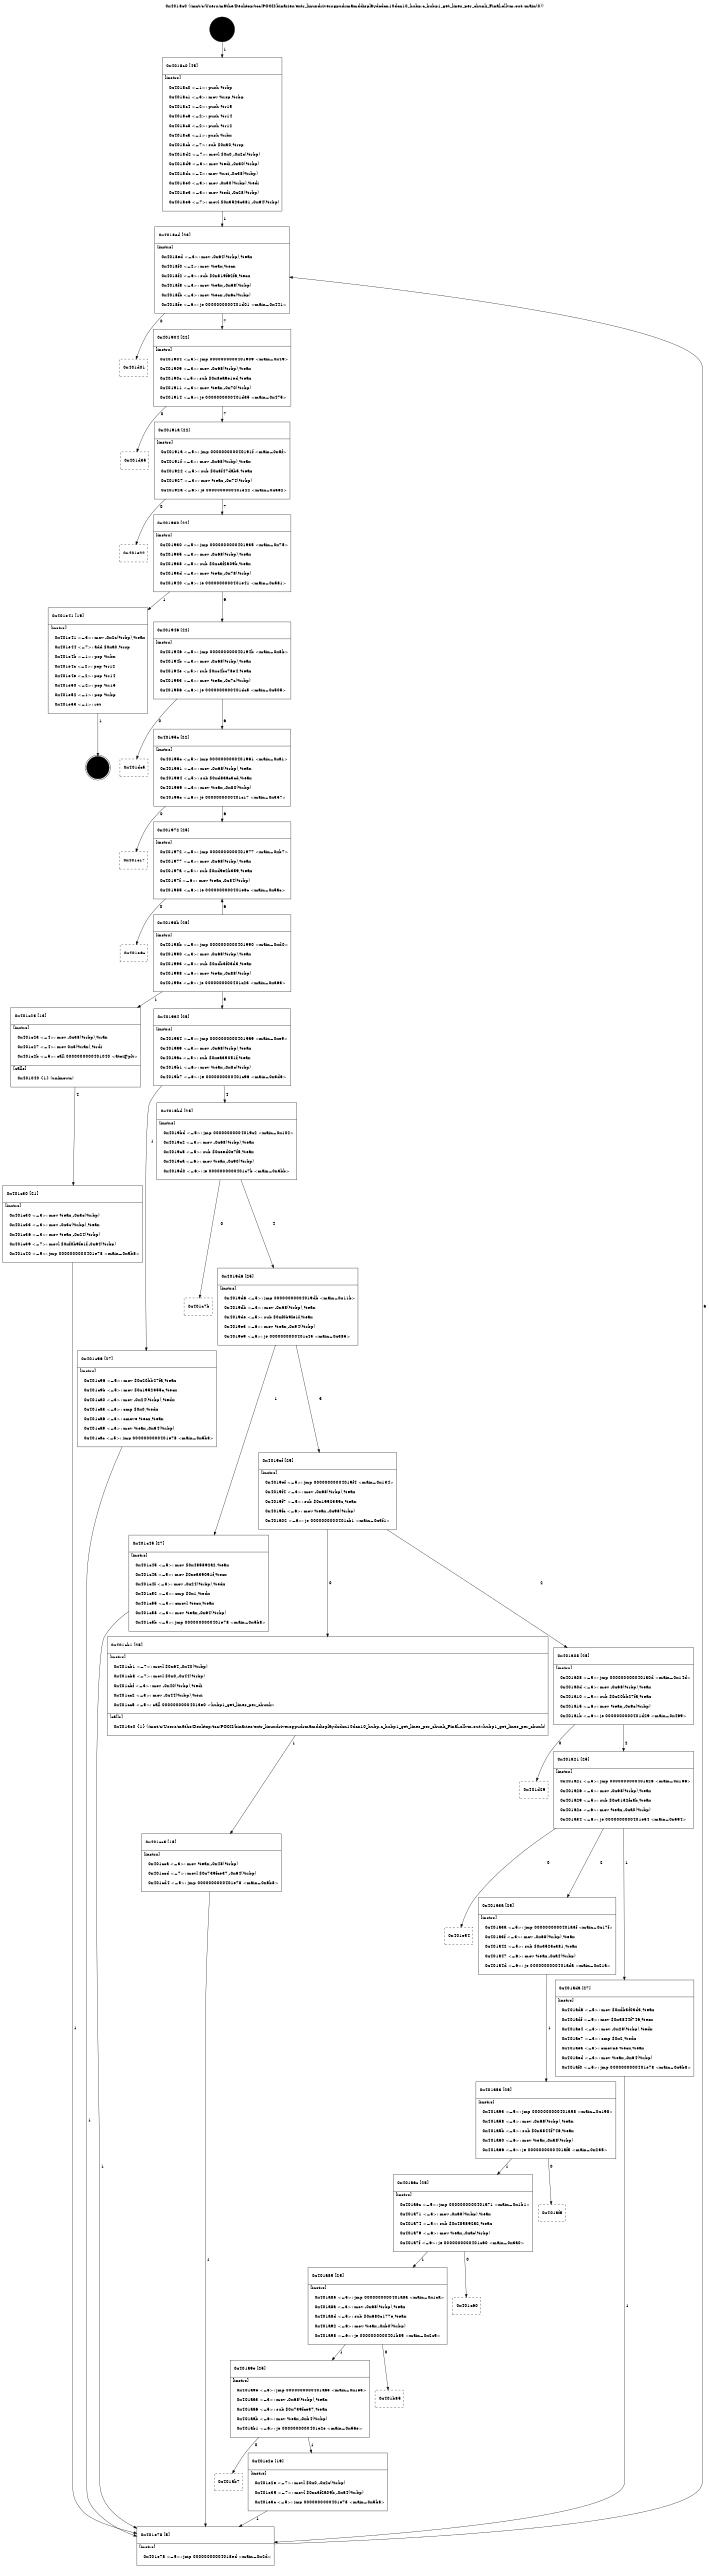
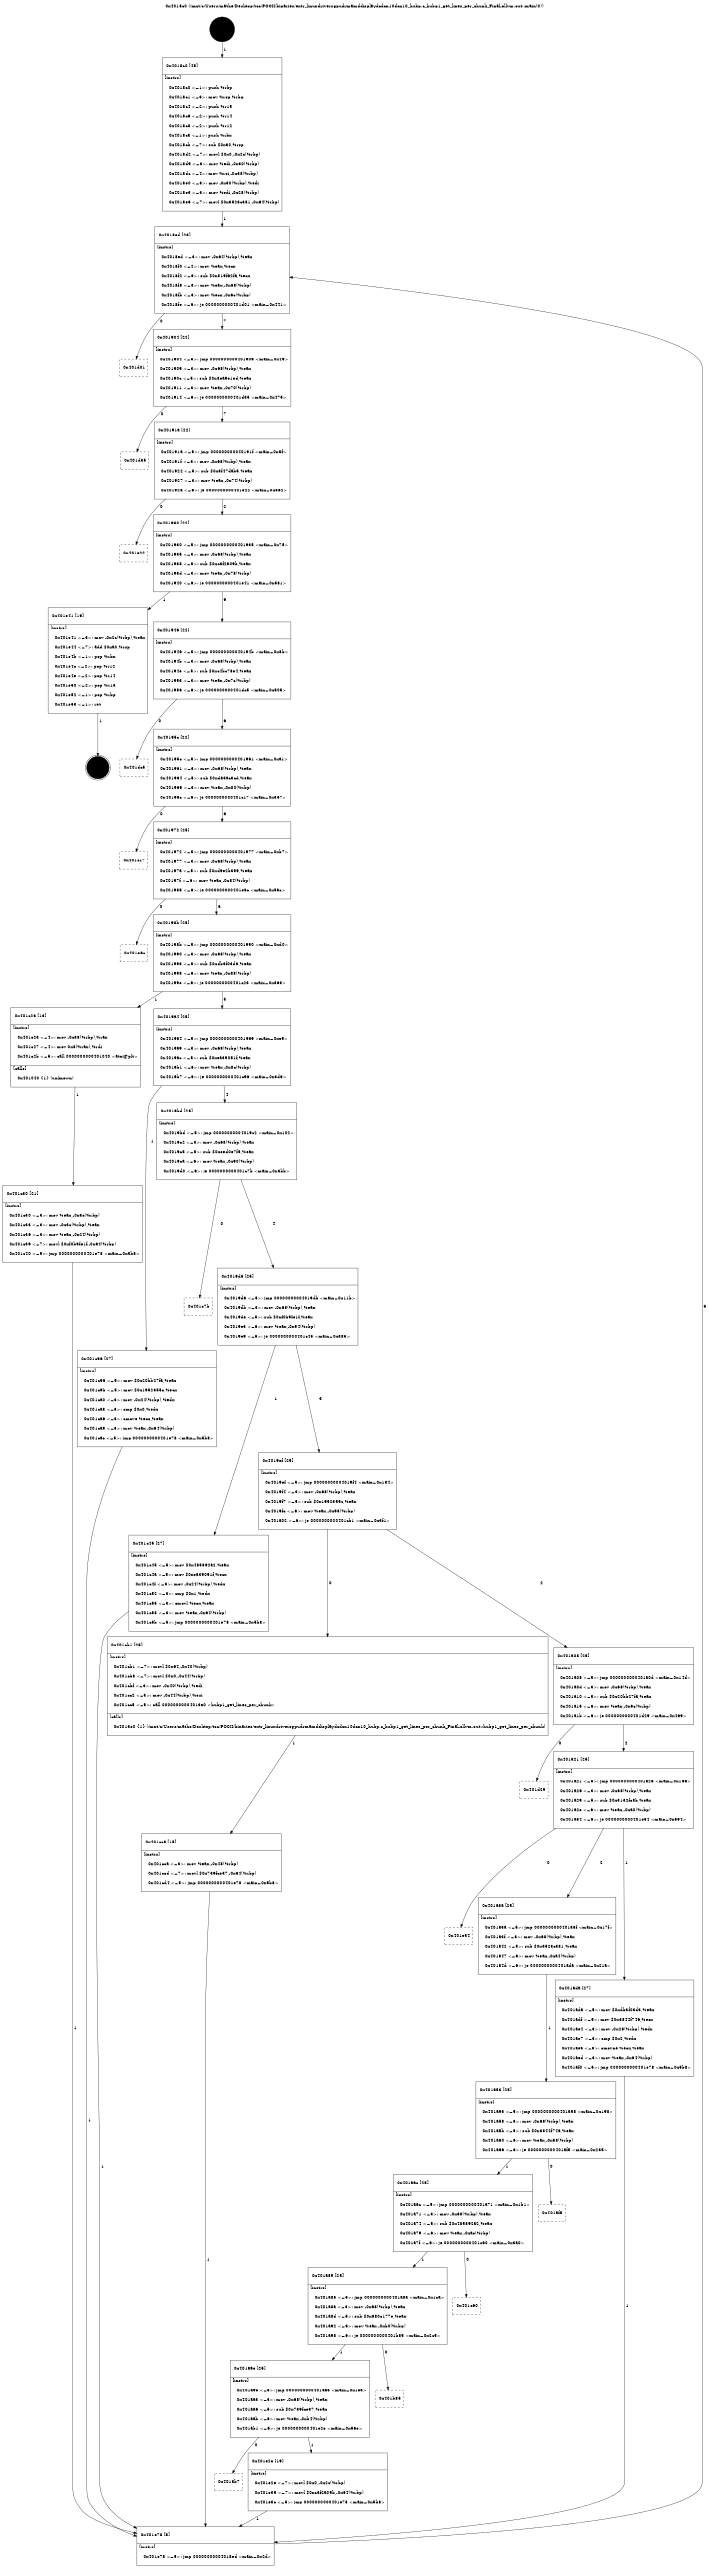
edge "0x40191a [22]" -> "0x401930 [22]": label " 7" -> " 2"
edge "0x40198b [25]" -> "0x401972 [25]": reversed
edge "0x401c23 [13]" -> "0x401c30 [21]": label " 4" -> " 1"
